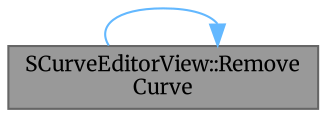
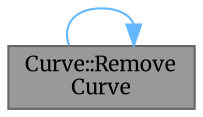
node "SCurveEditorView::Remove Curve": label "SCurveEditorView::Remove Curve" -> "Curve::Remove Curve"
